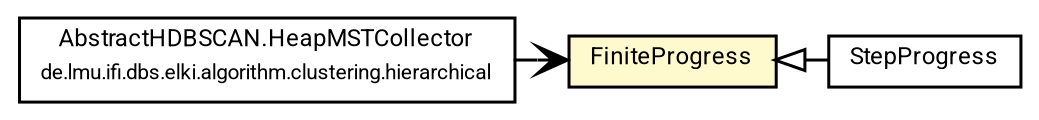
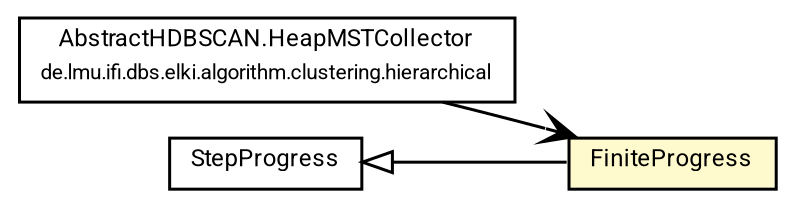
edge "StepProgress" -> "FiniteProgress": reversed
